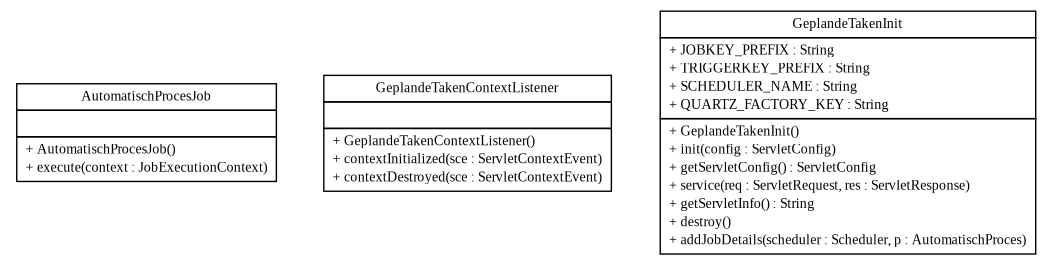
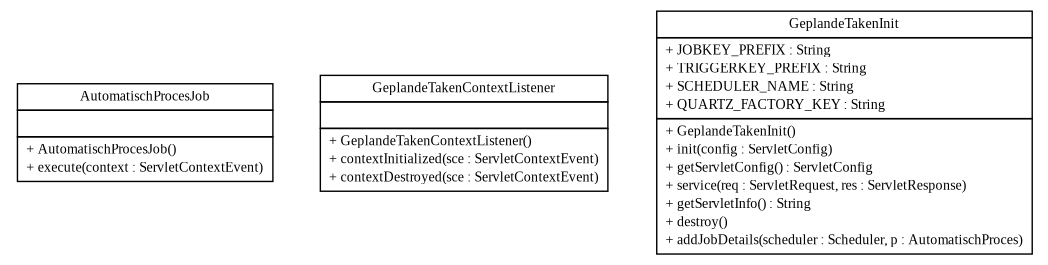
node "AutomatischProcesJob": text "+ execute(context : JobExecutionContext)" -> "+ execute(context : ServletContextEvent)"
